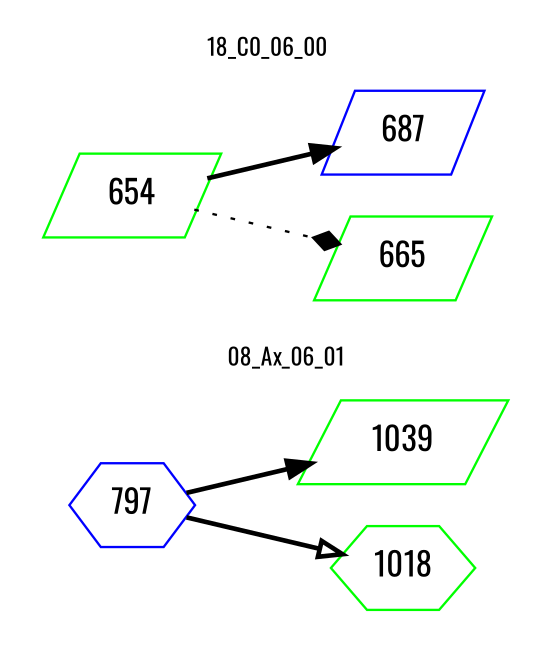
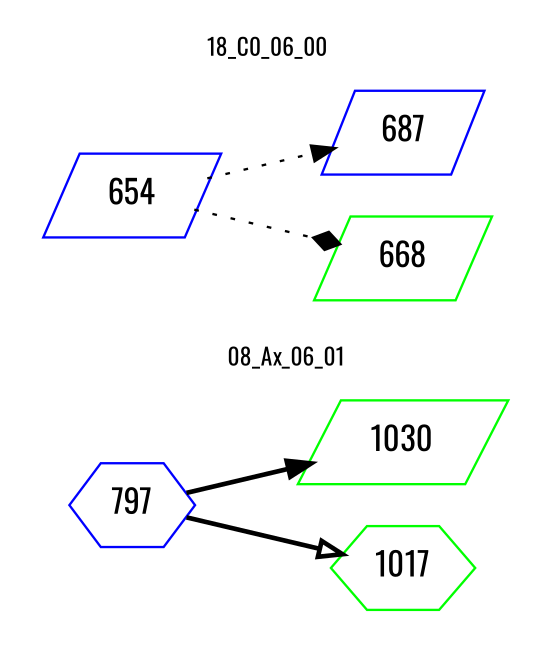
edge "654" -> "687": style bold -> dotted
node "654": color green -> blue
node "665": label "665" -> "668"
node "1039": label "1039" -> "1030"
node "1018": label "1018" -> "1017"
